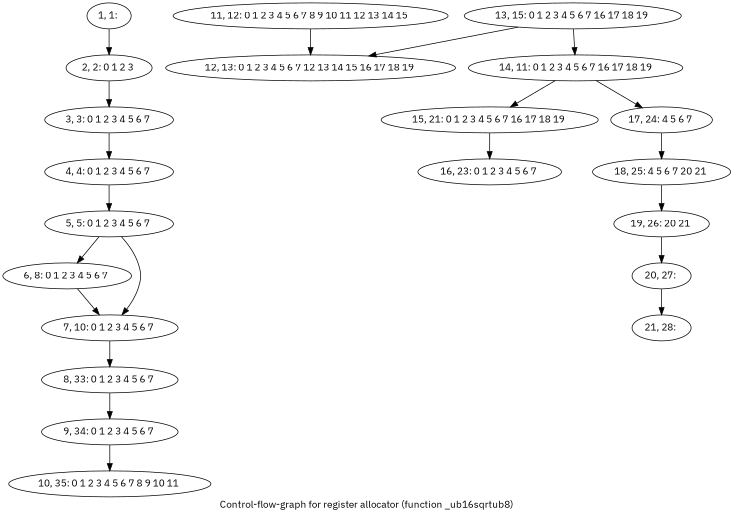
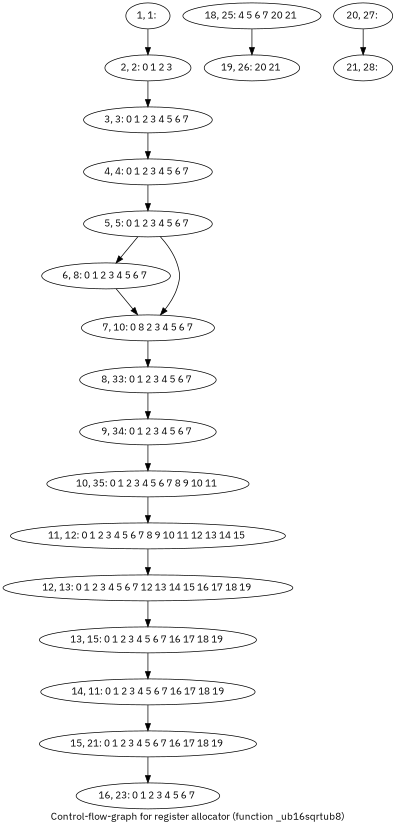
edge "13, 15: 0 1 2 3 4 5 6 7 16 17 18 19" -> "12, 13: 0 1 2 3 4 5 6 7 12 13 14 15 16 17 18 19": reversed
node "17, 24: 4 5 6 7": removed
edge "19, 26: 20 21" -> "20, 27:": removed
node "7, 10: 0 1 2 3 4 5 6 7": label "7, 10: 0 1 2 3 4 5 6 7" -> "7, 10: 0 8 2 3 4 5 6 7"
edge "10, 35: 0 1 2 3 4 5 6 7 8 9 10 11" -> "11, 12: 0 1 2 3 4 5 6 7 8 9 10 11 12 13 14 15": added
